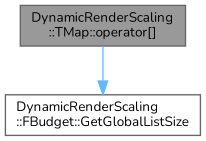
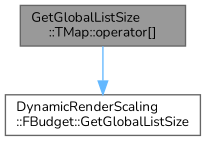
node "DynamicRenderScaling ::TMap::operator[]": label "DynamicRenderScaling ::TMap::operator[]" -> "GetGlobalListSize ::TMap::operator[]"
